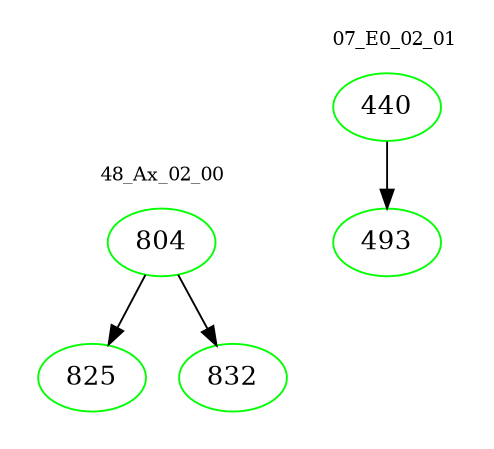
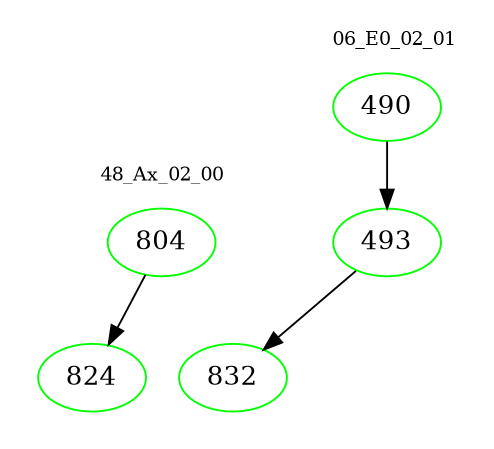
cluster "07_E0_02_01": label "07_E0_02_01" -> "06_E0_02_01"
node "440": label "440" -> "490"
edge "804" -> "832": now "493" -> "832"
node "825": label "825" -> "824"
